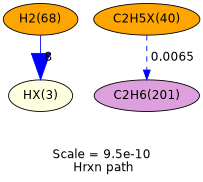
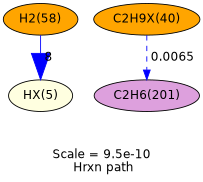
node "H2(68)": label "H2(68)" -> "H2(58)"
node "C2H5X(40)": label "C2H5X(40)" -> "C2H9X(40)"
node "HX(3)": label "HX(3)" -> "HX(5)"
